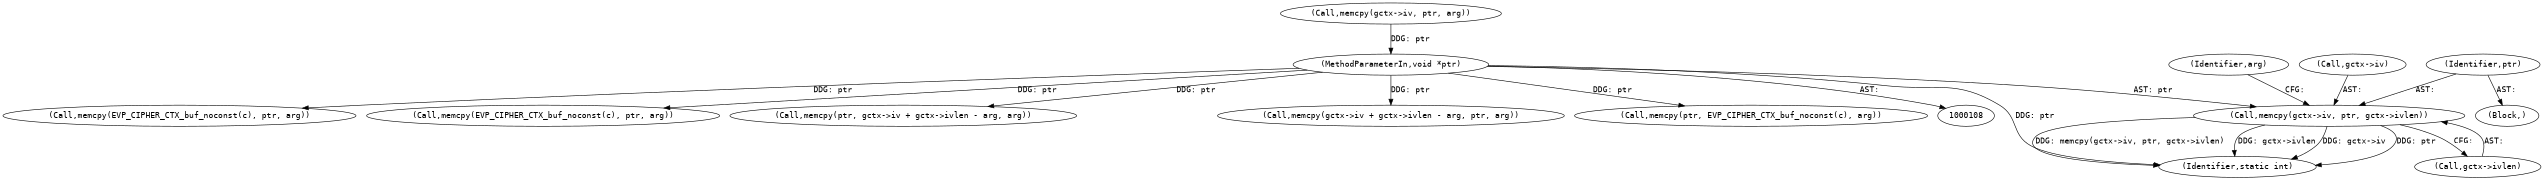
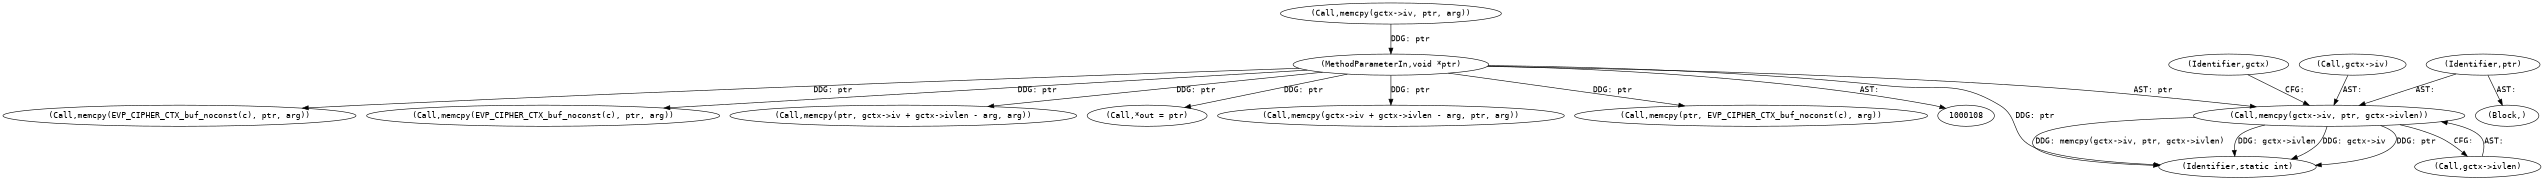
node "(Identifier,arg)": label "(Identifier,arg)" -> "(Identifier,gctx)"
node "(Call,*out = ptr)": added
